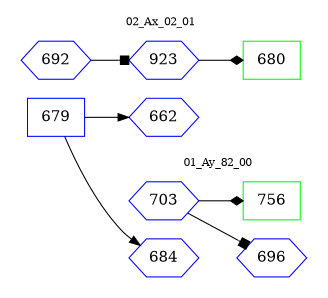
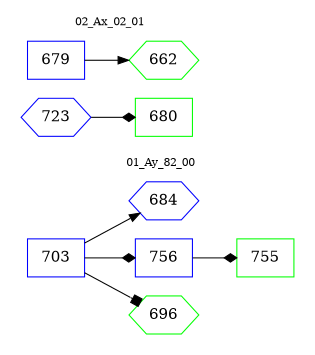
node "692": removed
node "923": label "923" -> "723"
node "662": color blue -> green
edge "679" -> "684": now "703" -> "684"
node "703": shape hexagon -> box
node "756": color green -> blue
node "755": added
node "696": color blue -> green
